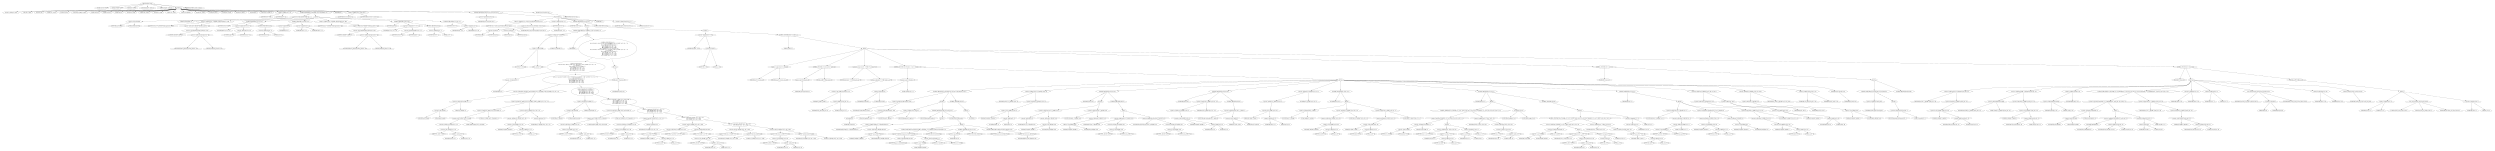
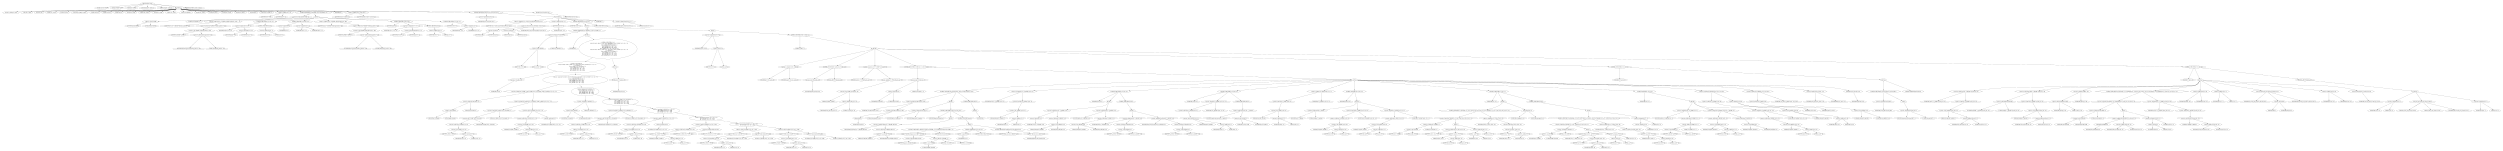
node "(IDENTIFIER,v15,if ( v15 ))": removed
